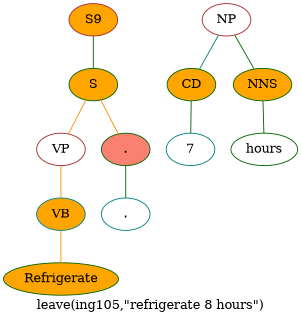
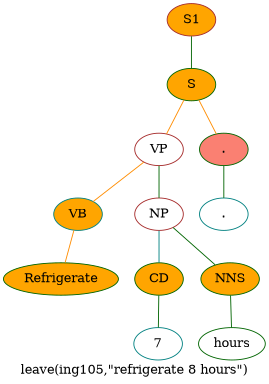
node "S9": label "S9" -> "S1"
edge "VP" -- "NP": added
